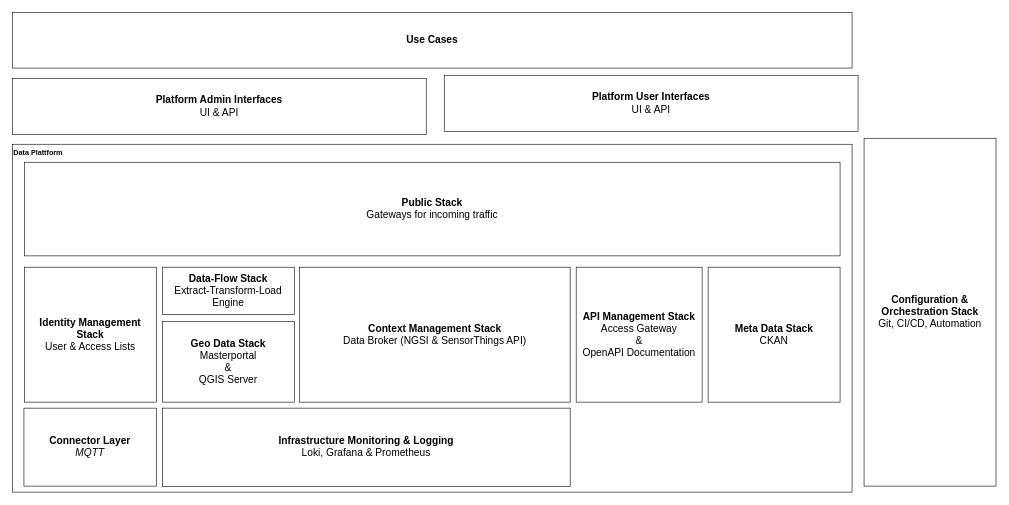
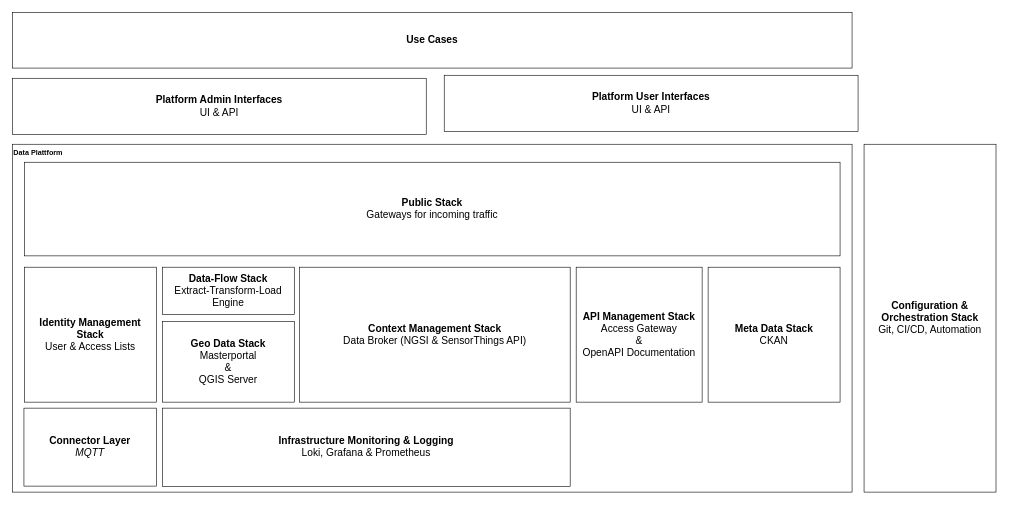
node "Configuration & Orchestration Stack Git, CI/CD, Automation": moved (930, 312) -> (930, 318)
